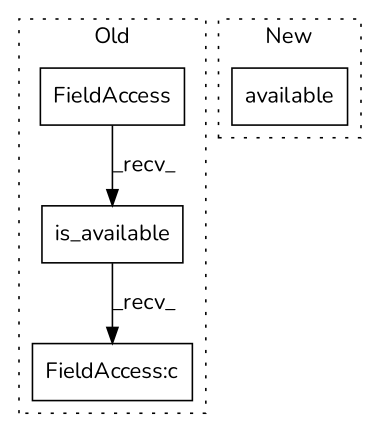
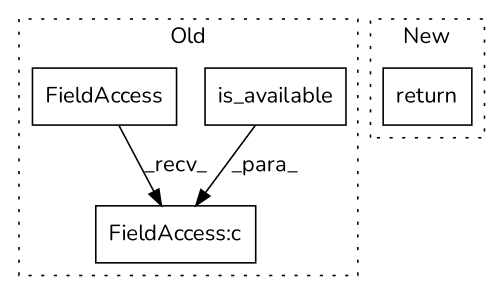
node "available": label "available" -> "return"
edge "FieldAccess" -> "is_available": now "FieldAccess" -> "FieldAccess:c"
edge "is_available" -> "FieldAccess:c": label "_recv_" -> "_para_"
